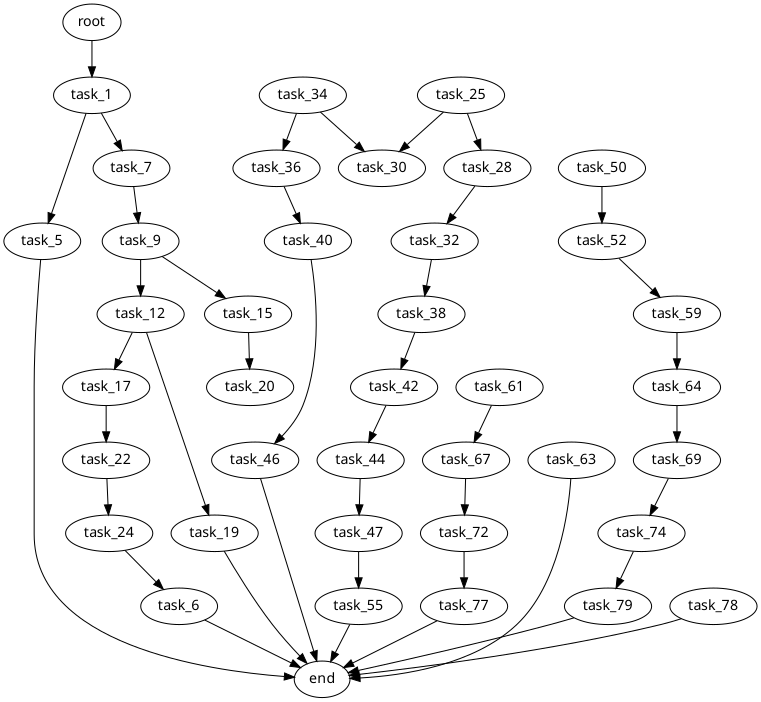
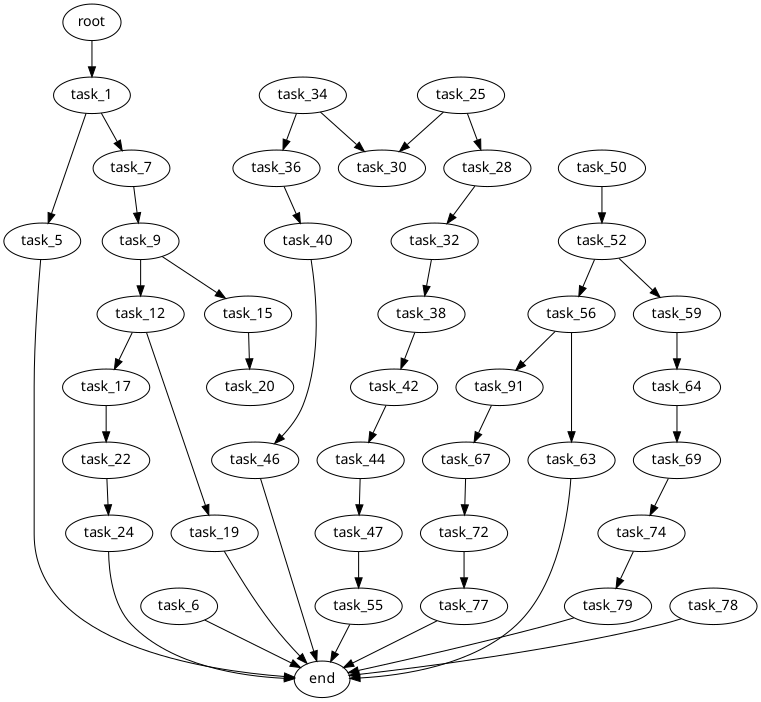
node "task_56": added
node "task_61": label "task_61" -> "task_91"
edge "task_24" -> "task_6": now "task_24" -> "end"
